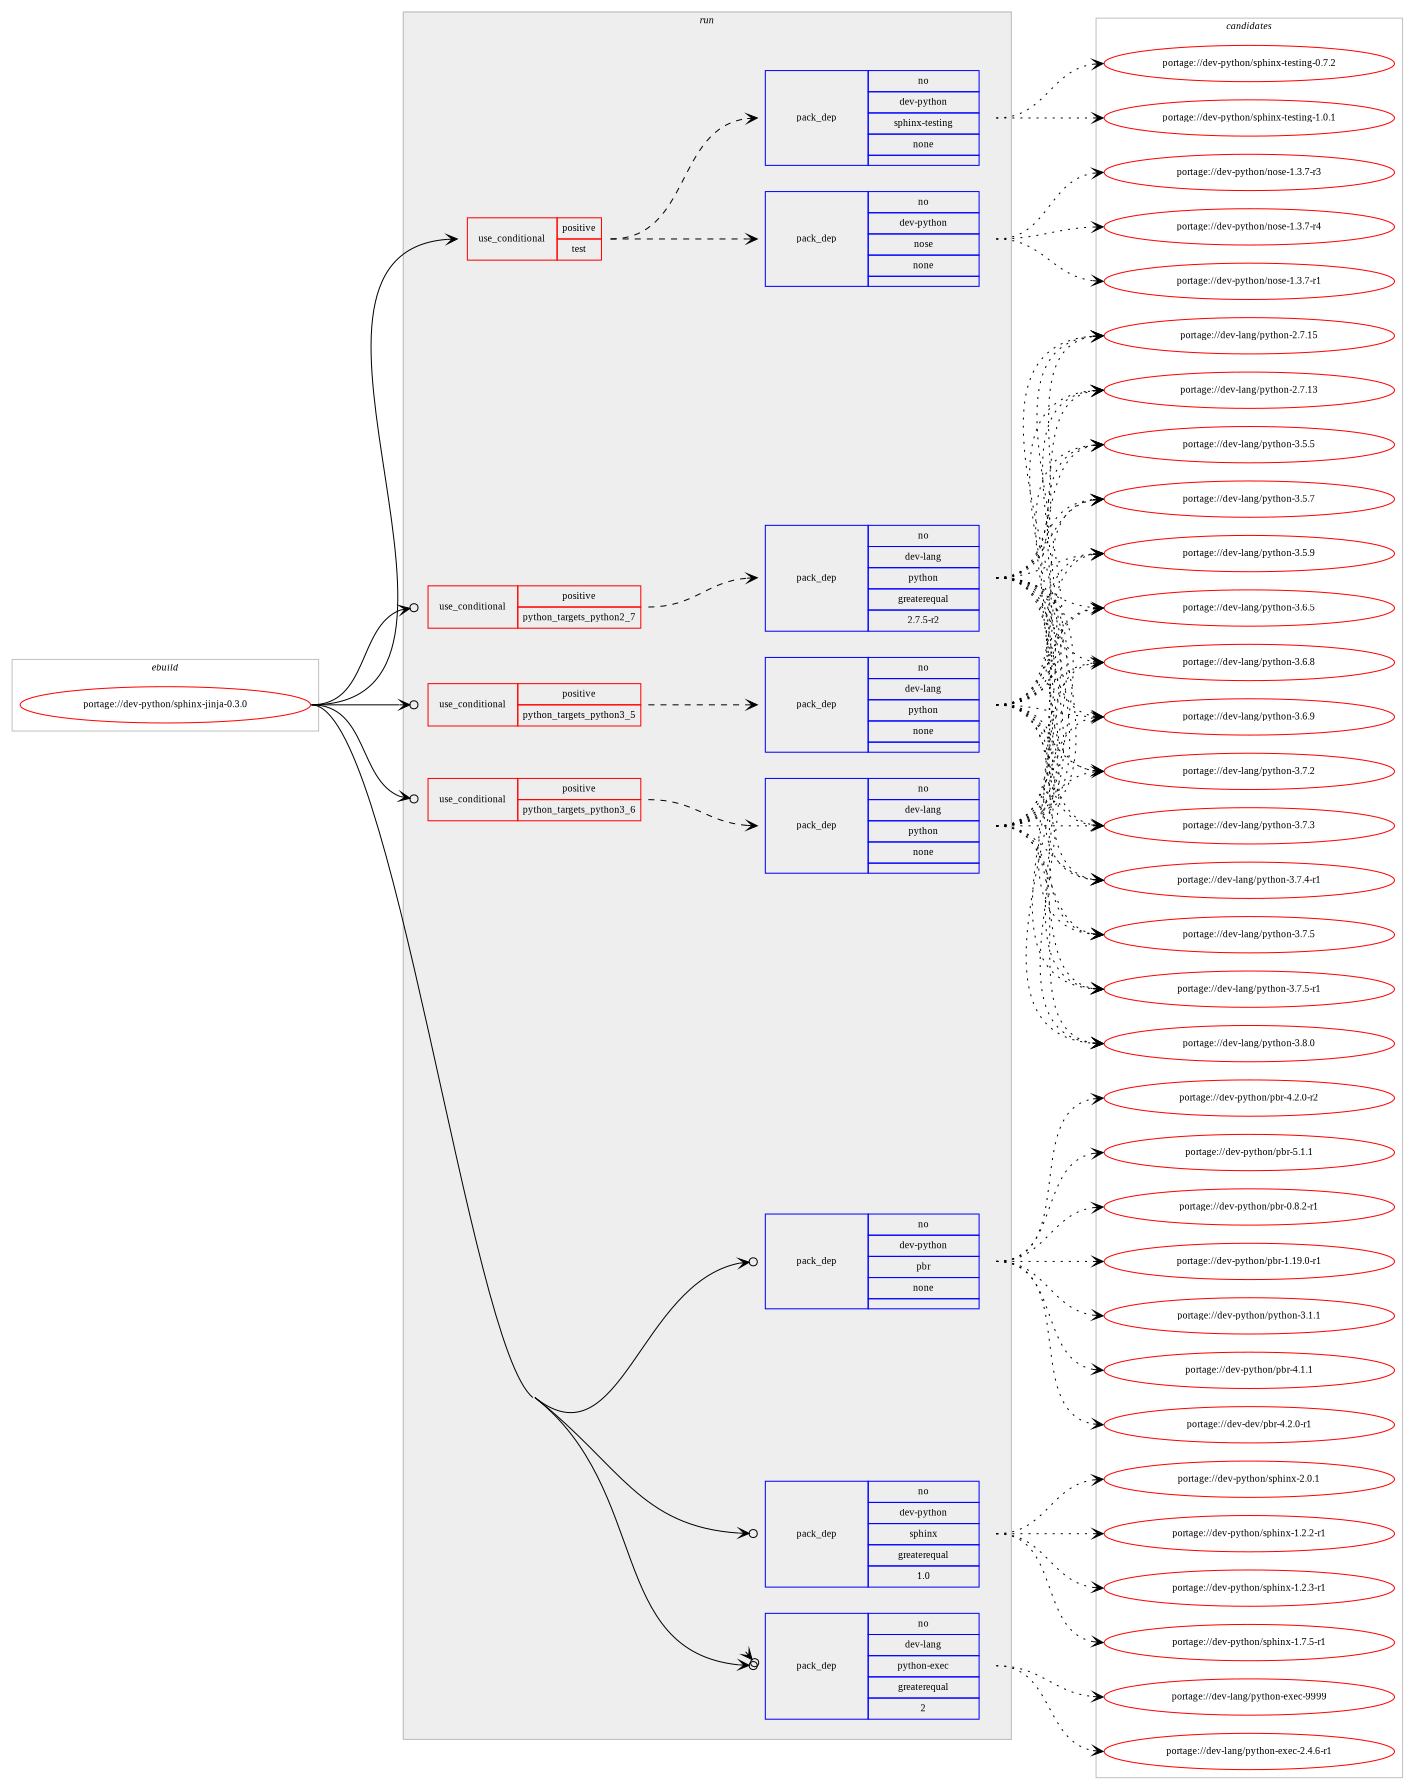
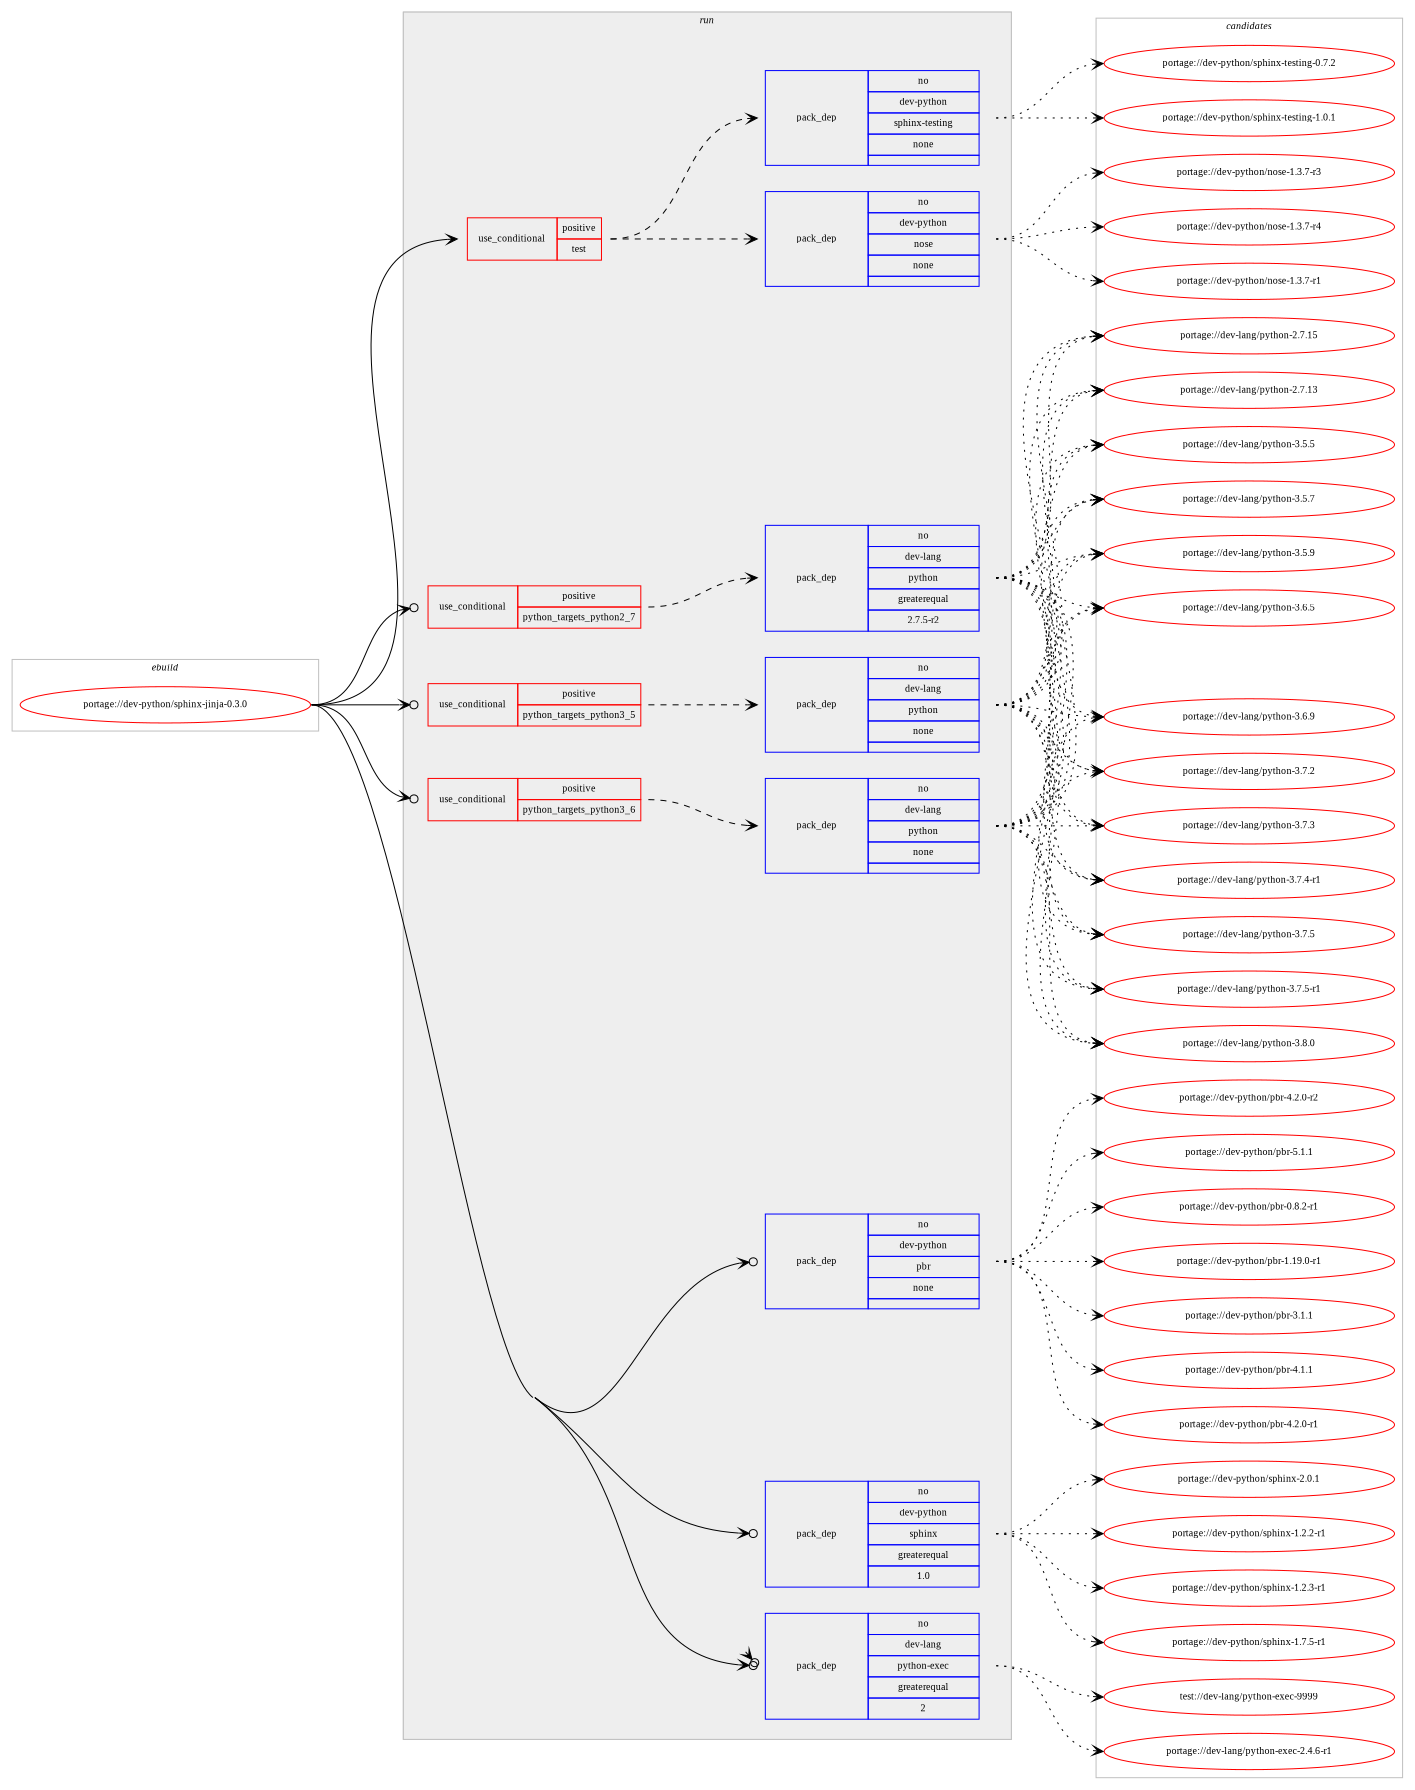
node "portage://dev-lang/python-3.6.8": removed
node "portage://dev-python/python-3.1.1": label "portage://dev-python/python-3.1.1" -> "portage://dev-python/pbr-3.1.1"
node "portage://dev-dev/pbr-4.2.0-r1": label "portage://dev-dev/pbr-4.2.0-r1" -> "portage://dev-python/pbr-4.2.0-r1"
node "portage://dev-lang/python-exec-9999": label "portage://dev-lang/python-exec-9999" -> "test://dev-lang/python-exec-9999"
